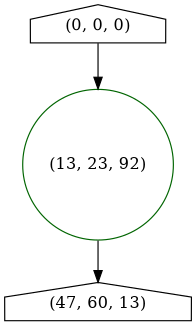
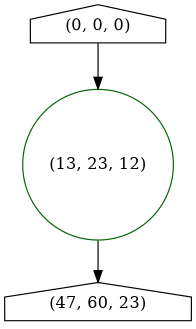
node "(13, 23, 92)": label "(13, 23, 92)" -> "(13, 23, 12)"
node "(47, 60, 13)": label "(47, 60, 13)" -> "(47, 60, 23)"
